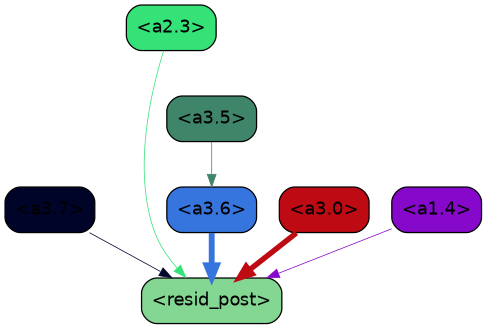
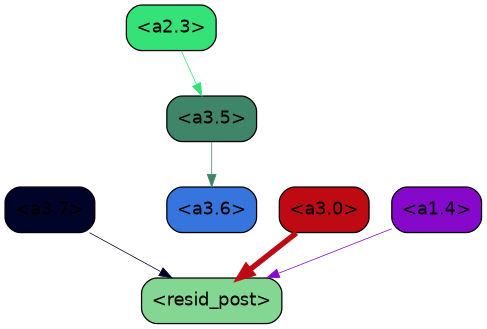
edge "<a2.3>" -> "<resid_post>": now "<a2.3>" -> "<a3.5>"
edge "<a3.6>" -> "<resid_post>": removed
